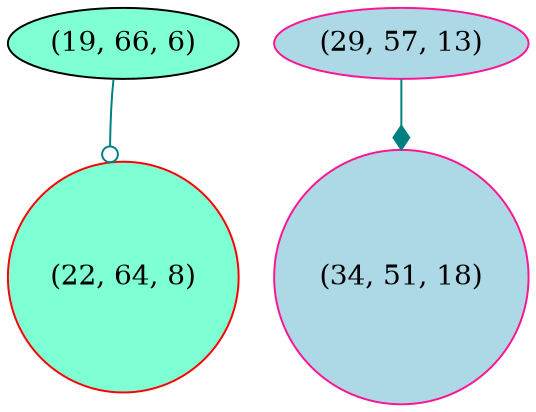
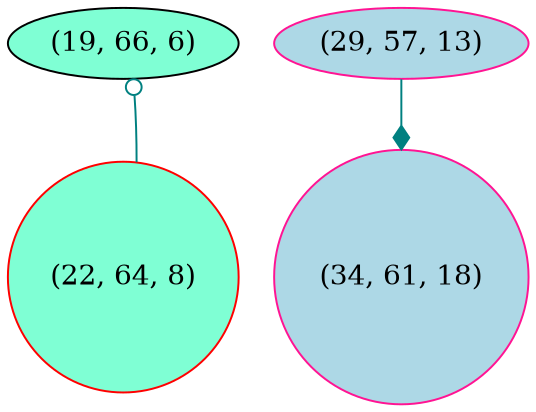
edge "(19, 66, 6)" -> "(22, 64, 8)": reversed
node "(34, 51, 18)": label "(34, 51, 18)" -> "(34, 61, 18)"
